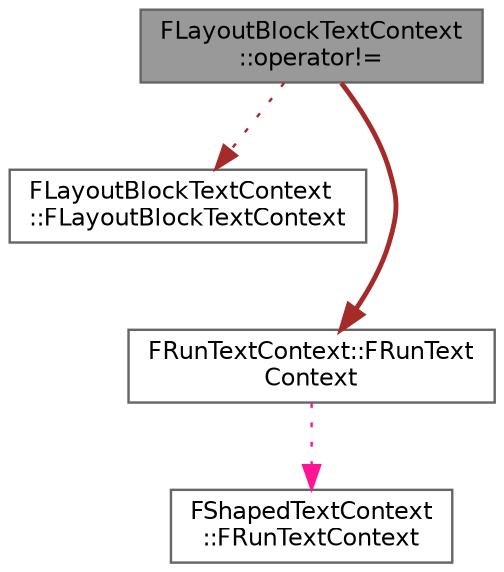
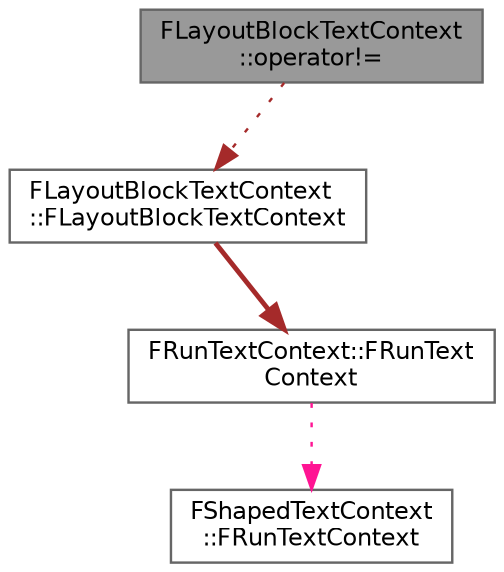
edge "FLayoutBlockTextContext ::operator!=" -> "FRunTextContext::FRunText Context": now "FLayoutBlockTextContext ::FLayoutBlockTextContext" -> "FRunTextContext::FRunText Context"
